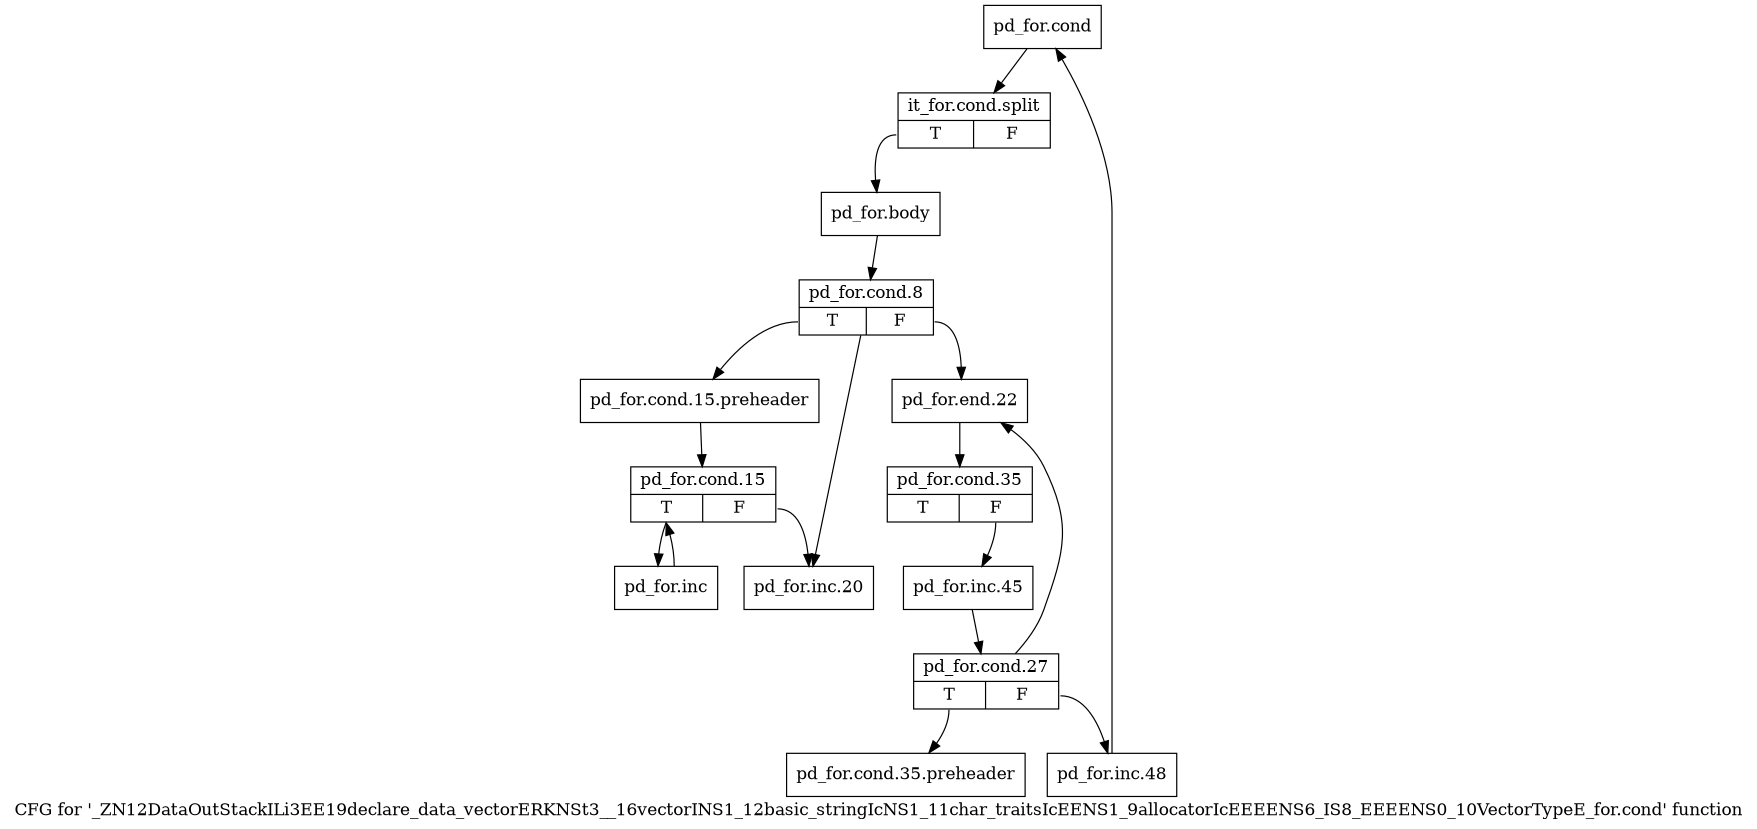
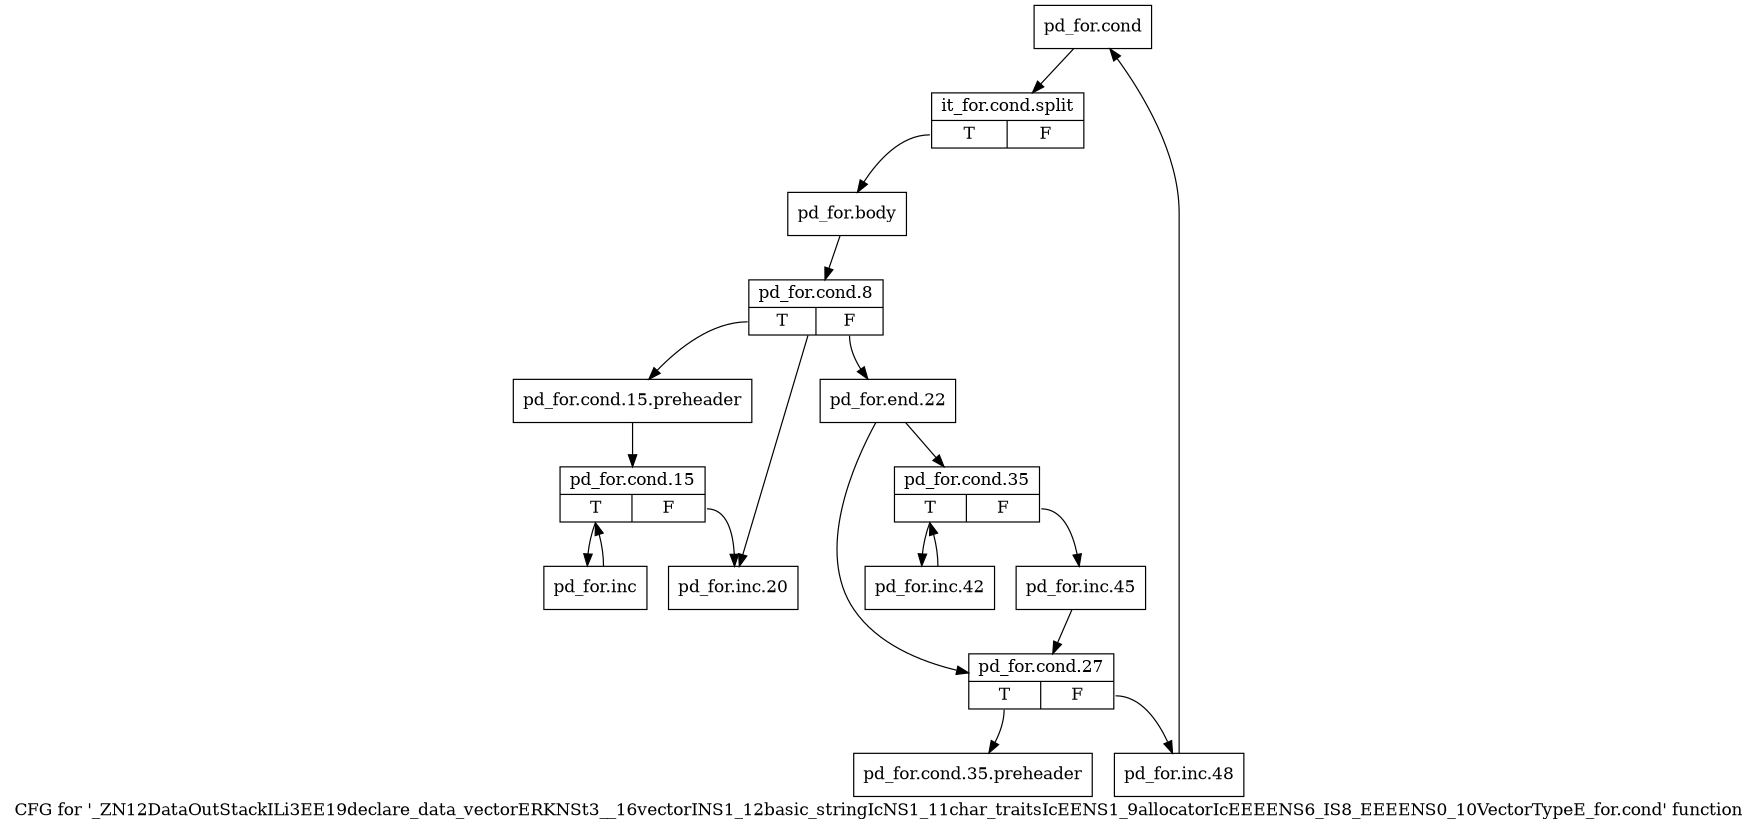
edge "pd_for.cond.27" -> "pd_for.end.22": reversed
node "pd_for.inc.42": added
